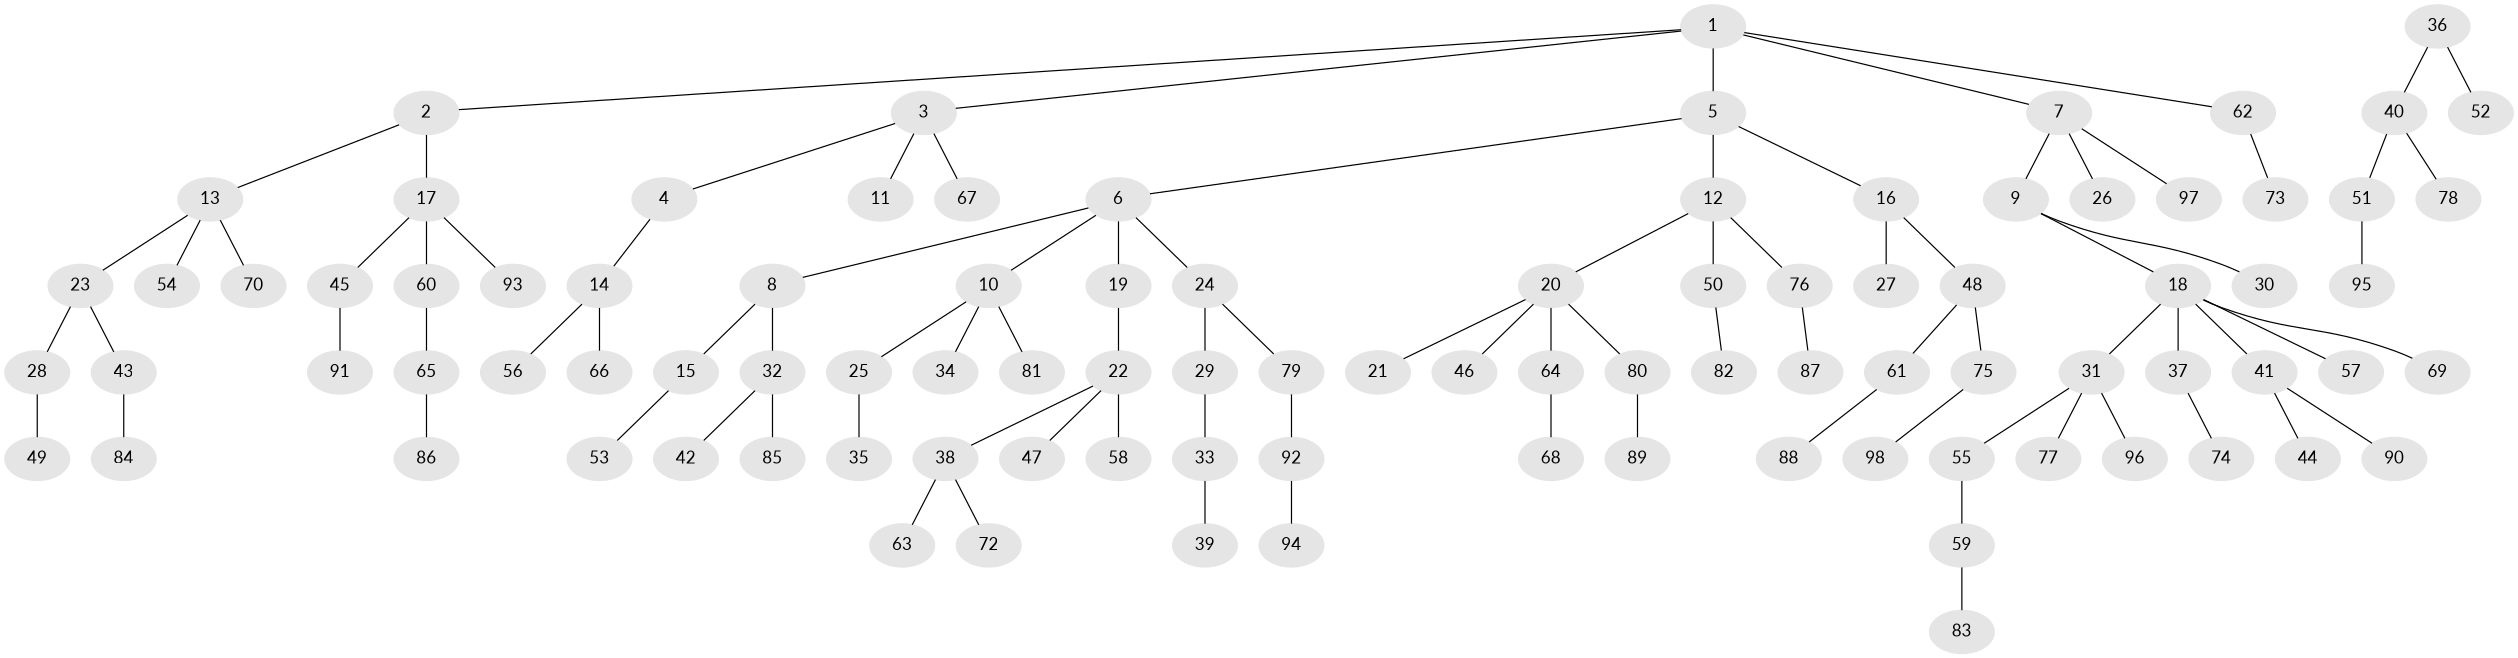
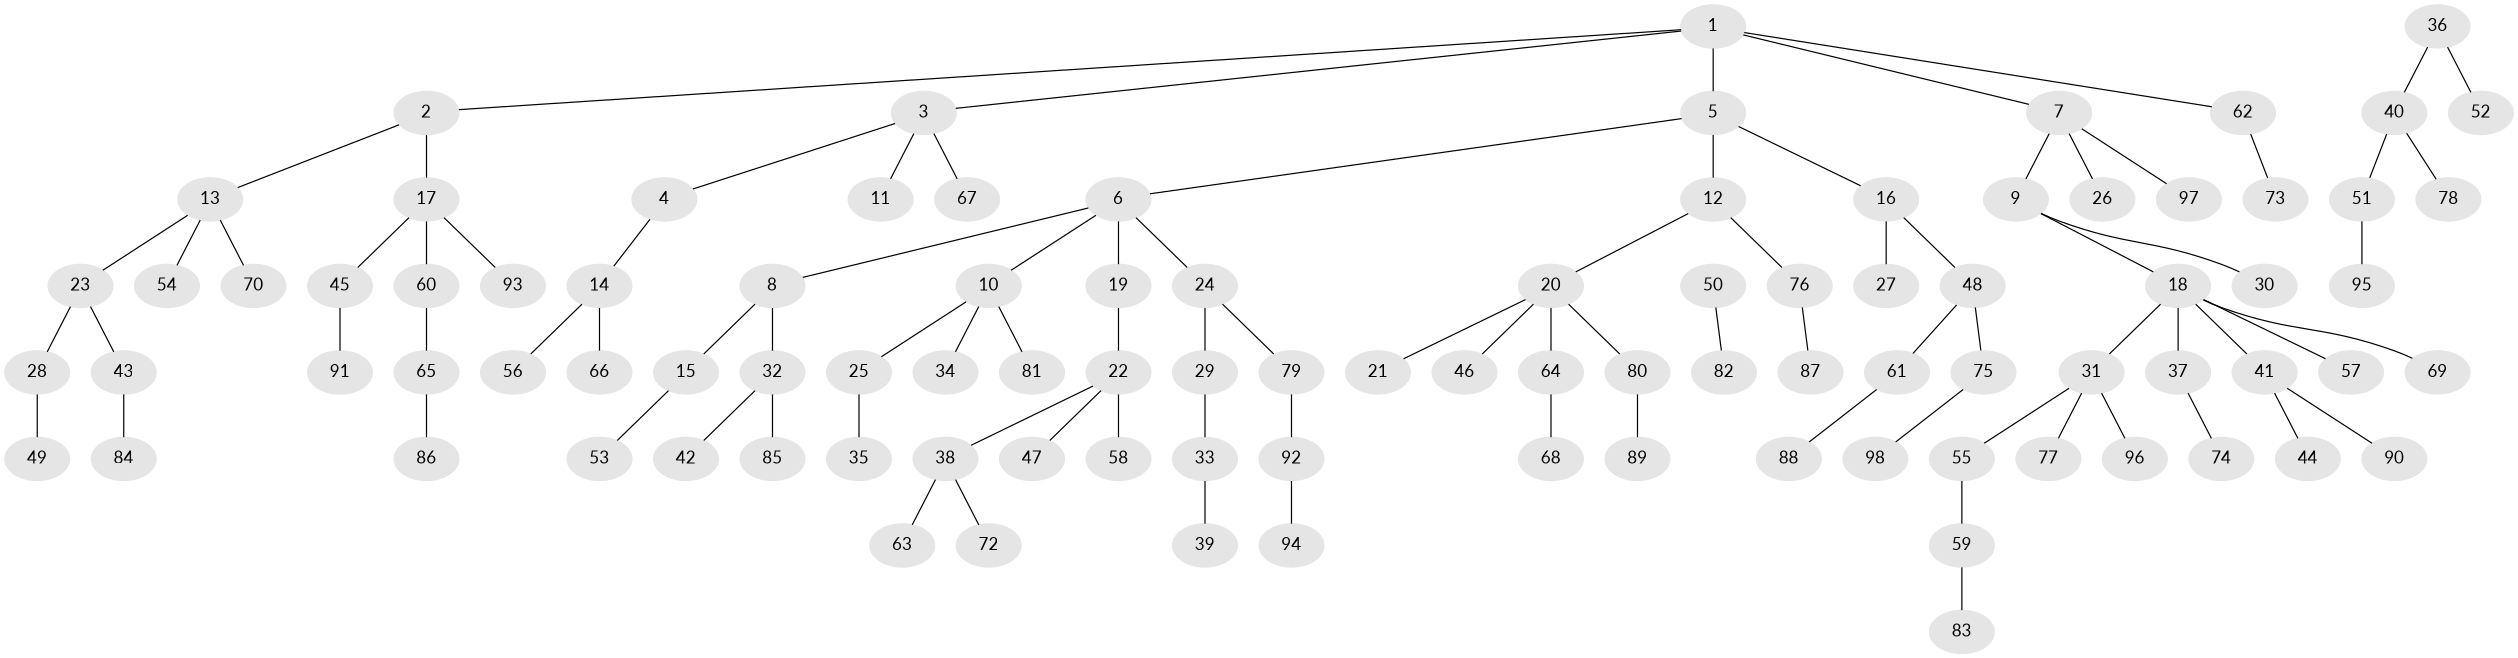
edge "12" -- "50": removed
